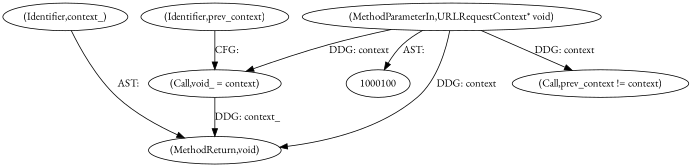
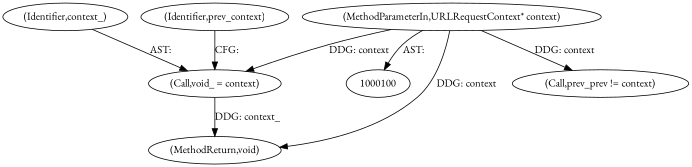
node "(MethodParameterIn,URLRequestContext* void)": label "(MethodParameterIn,URLRequestContext* void)" -> "(MethodParameterIn,URLRequestContext* context)"
node "(Call,prev_context != context)": label "(Call,prev_context != context)" -> "(Call,prev_prev != context)"
edge "(Identifier,context_)" -> "(MethodReturn,void)": now "(Identifier,context_)" -> "(Call,void_ = context)"
